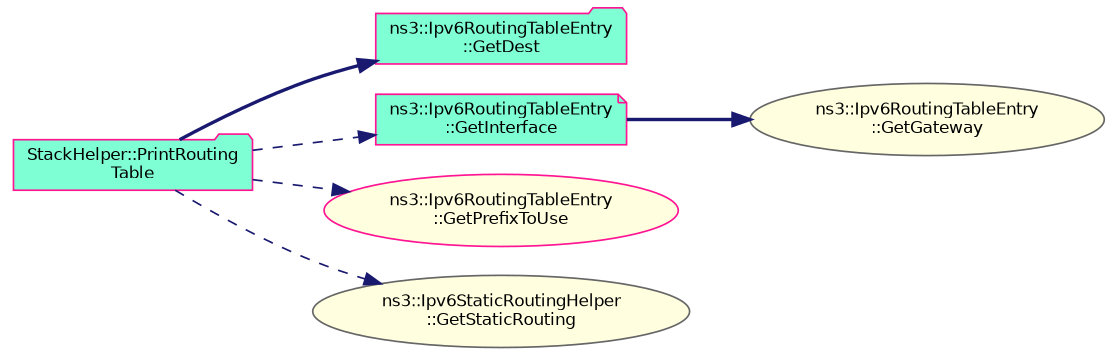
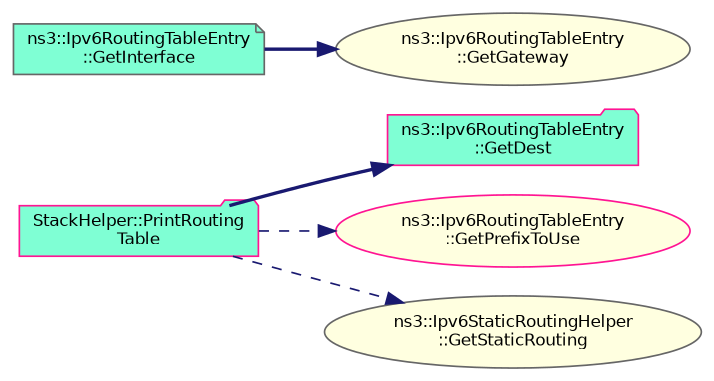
node "ns3::Ipv6RoutingTableEntry ::GetInterface": color deeppink -> gray40
edge "StackHelper::PrintRouting Table" -> "ns3::Ipv6RoutingTableEntry ::GetInterface": removed
